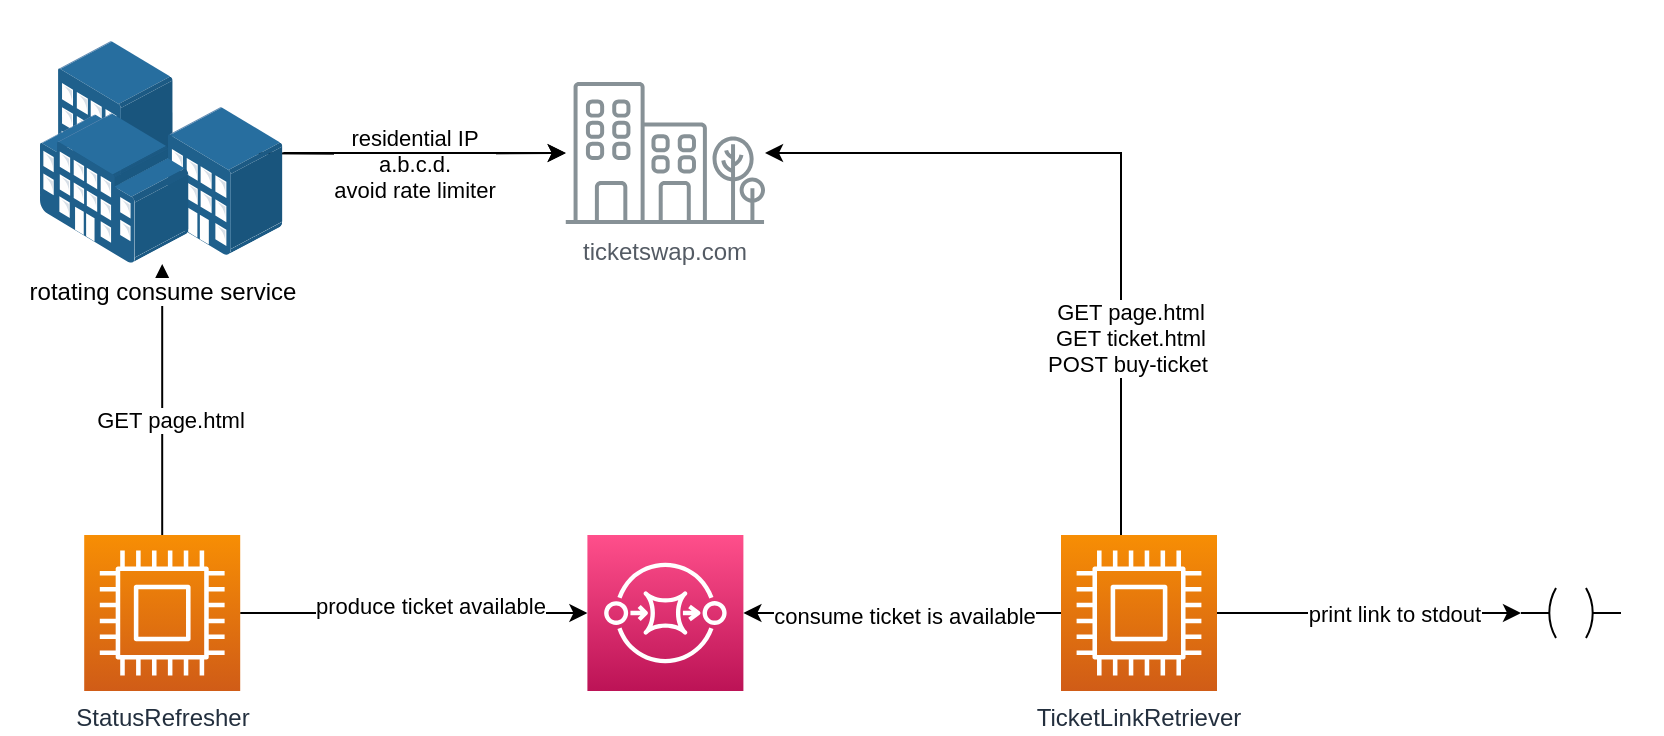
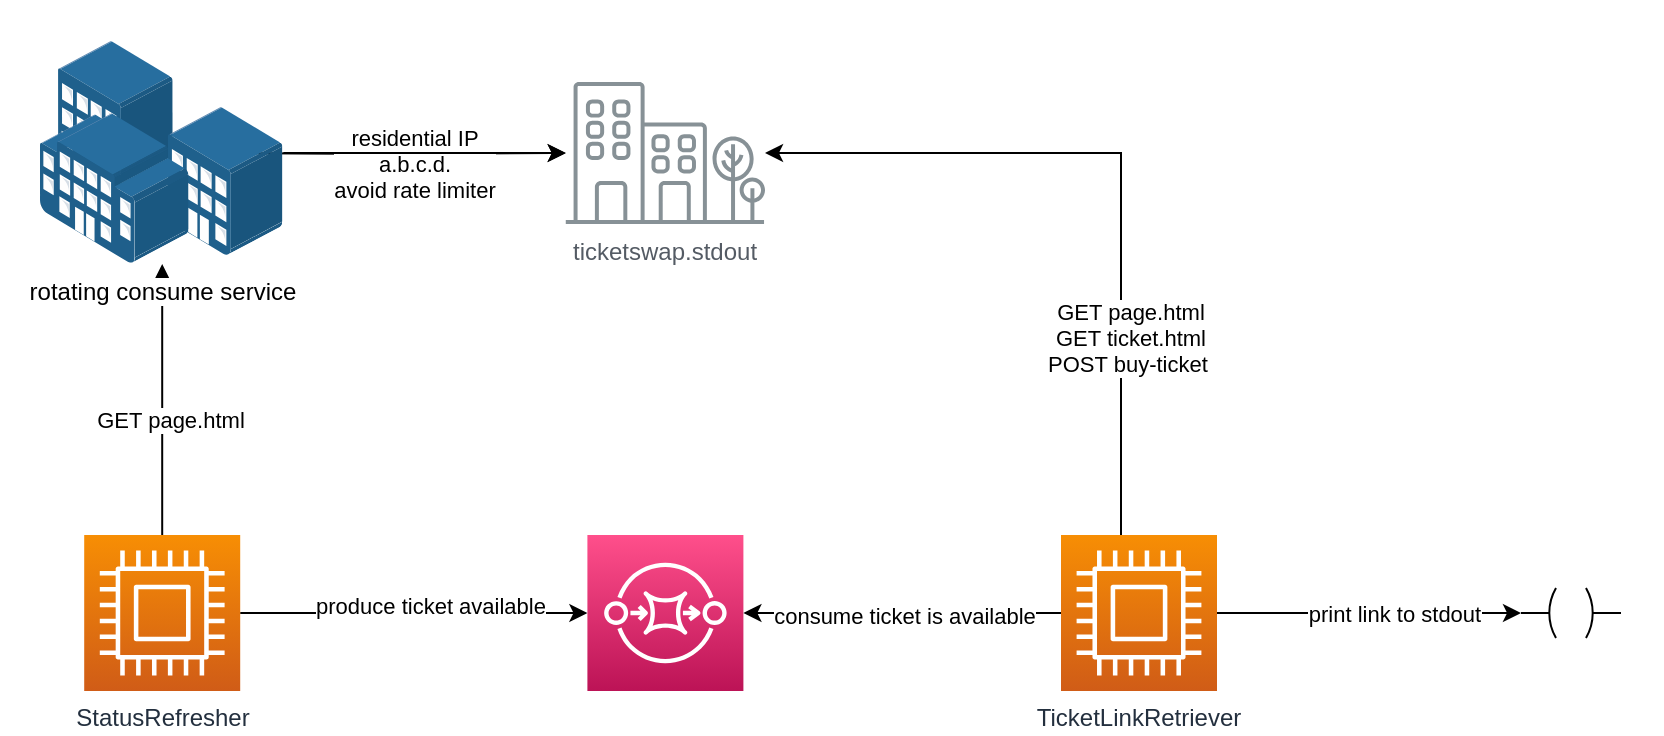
node "ticketswap.com": label "ticketswap.com" -> "ticketswap.stdout"
